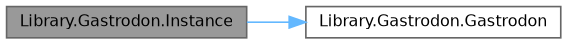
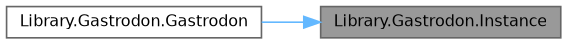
edge "Library.Gastrodon.Instance" -> "Library.Gastrodon.Gastrodon": reversed
